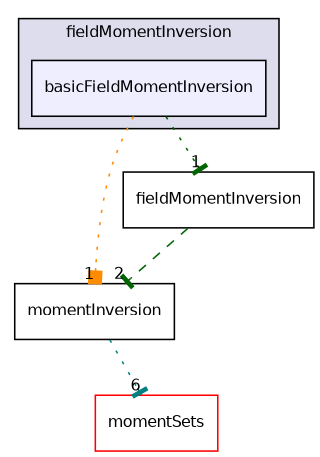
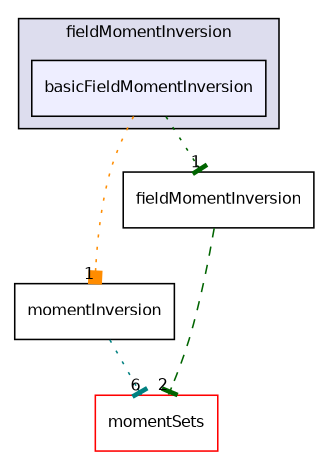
edge "fieldMomentInversion" -> "momentInversion": now "fieldMomentInversion" -> "momentSets"
